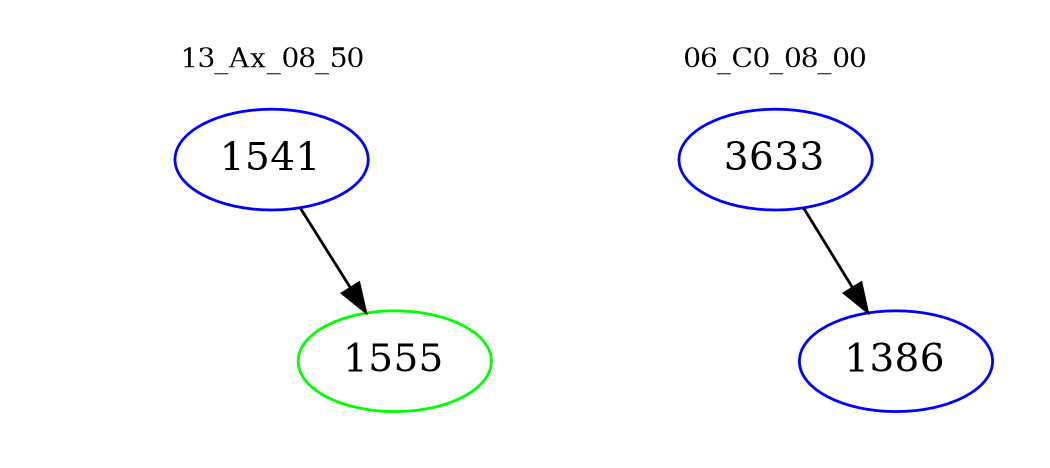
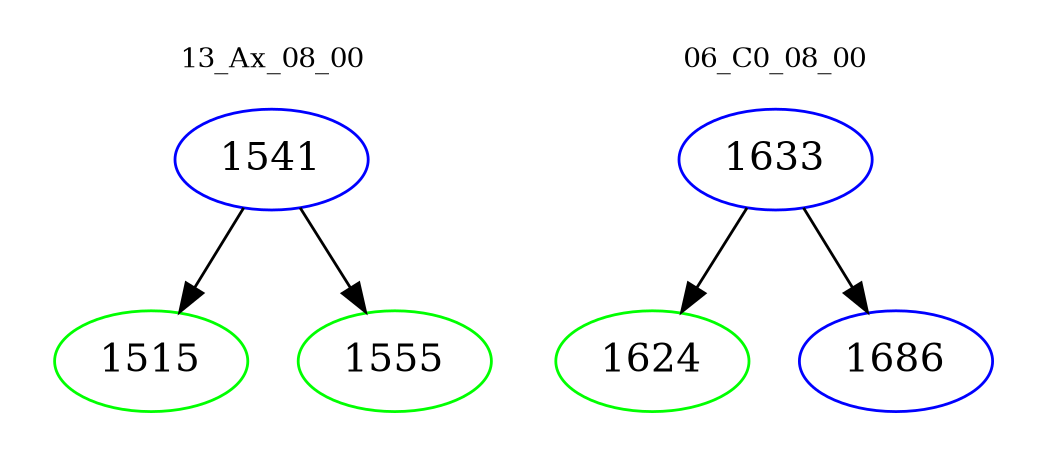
cluster "13_Ax_08_50": label "13_Ax_08_50" -> "13_Ax_08_00"
node "3633": label "3633" -> "1633"
node "1515": added
node "1624": added
node "1386": label "1386" -> "1686"
